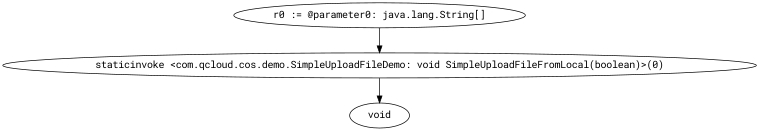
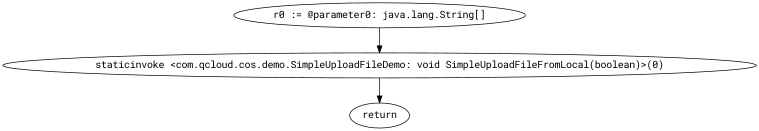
node "void": label "void" -> "return"
